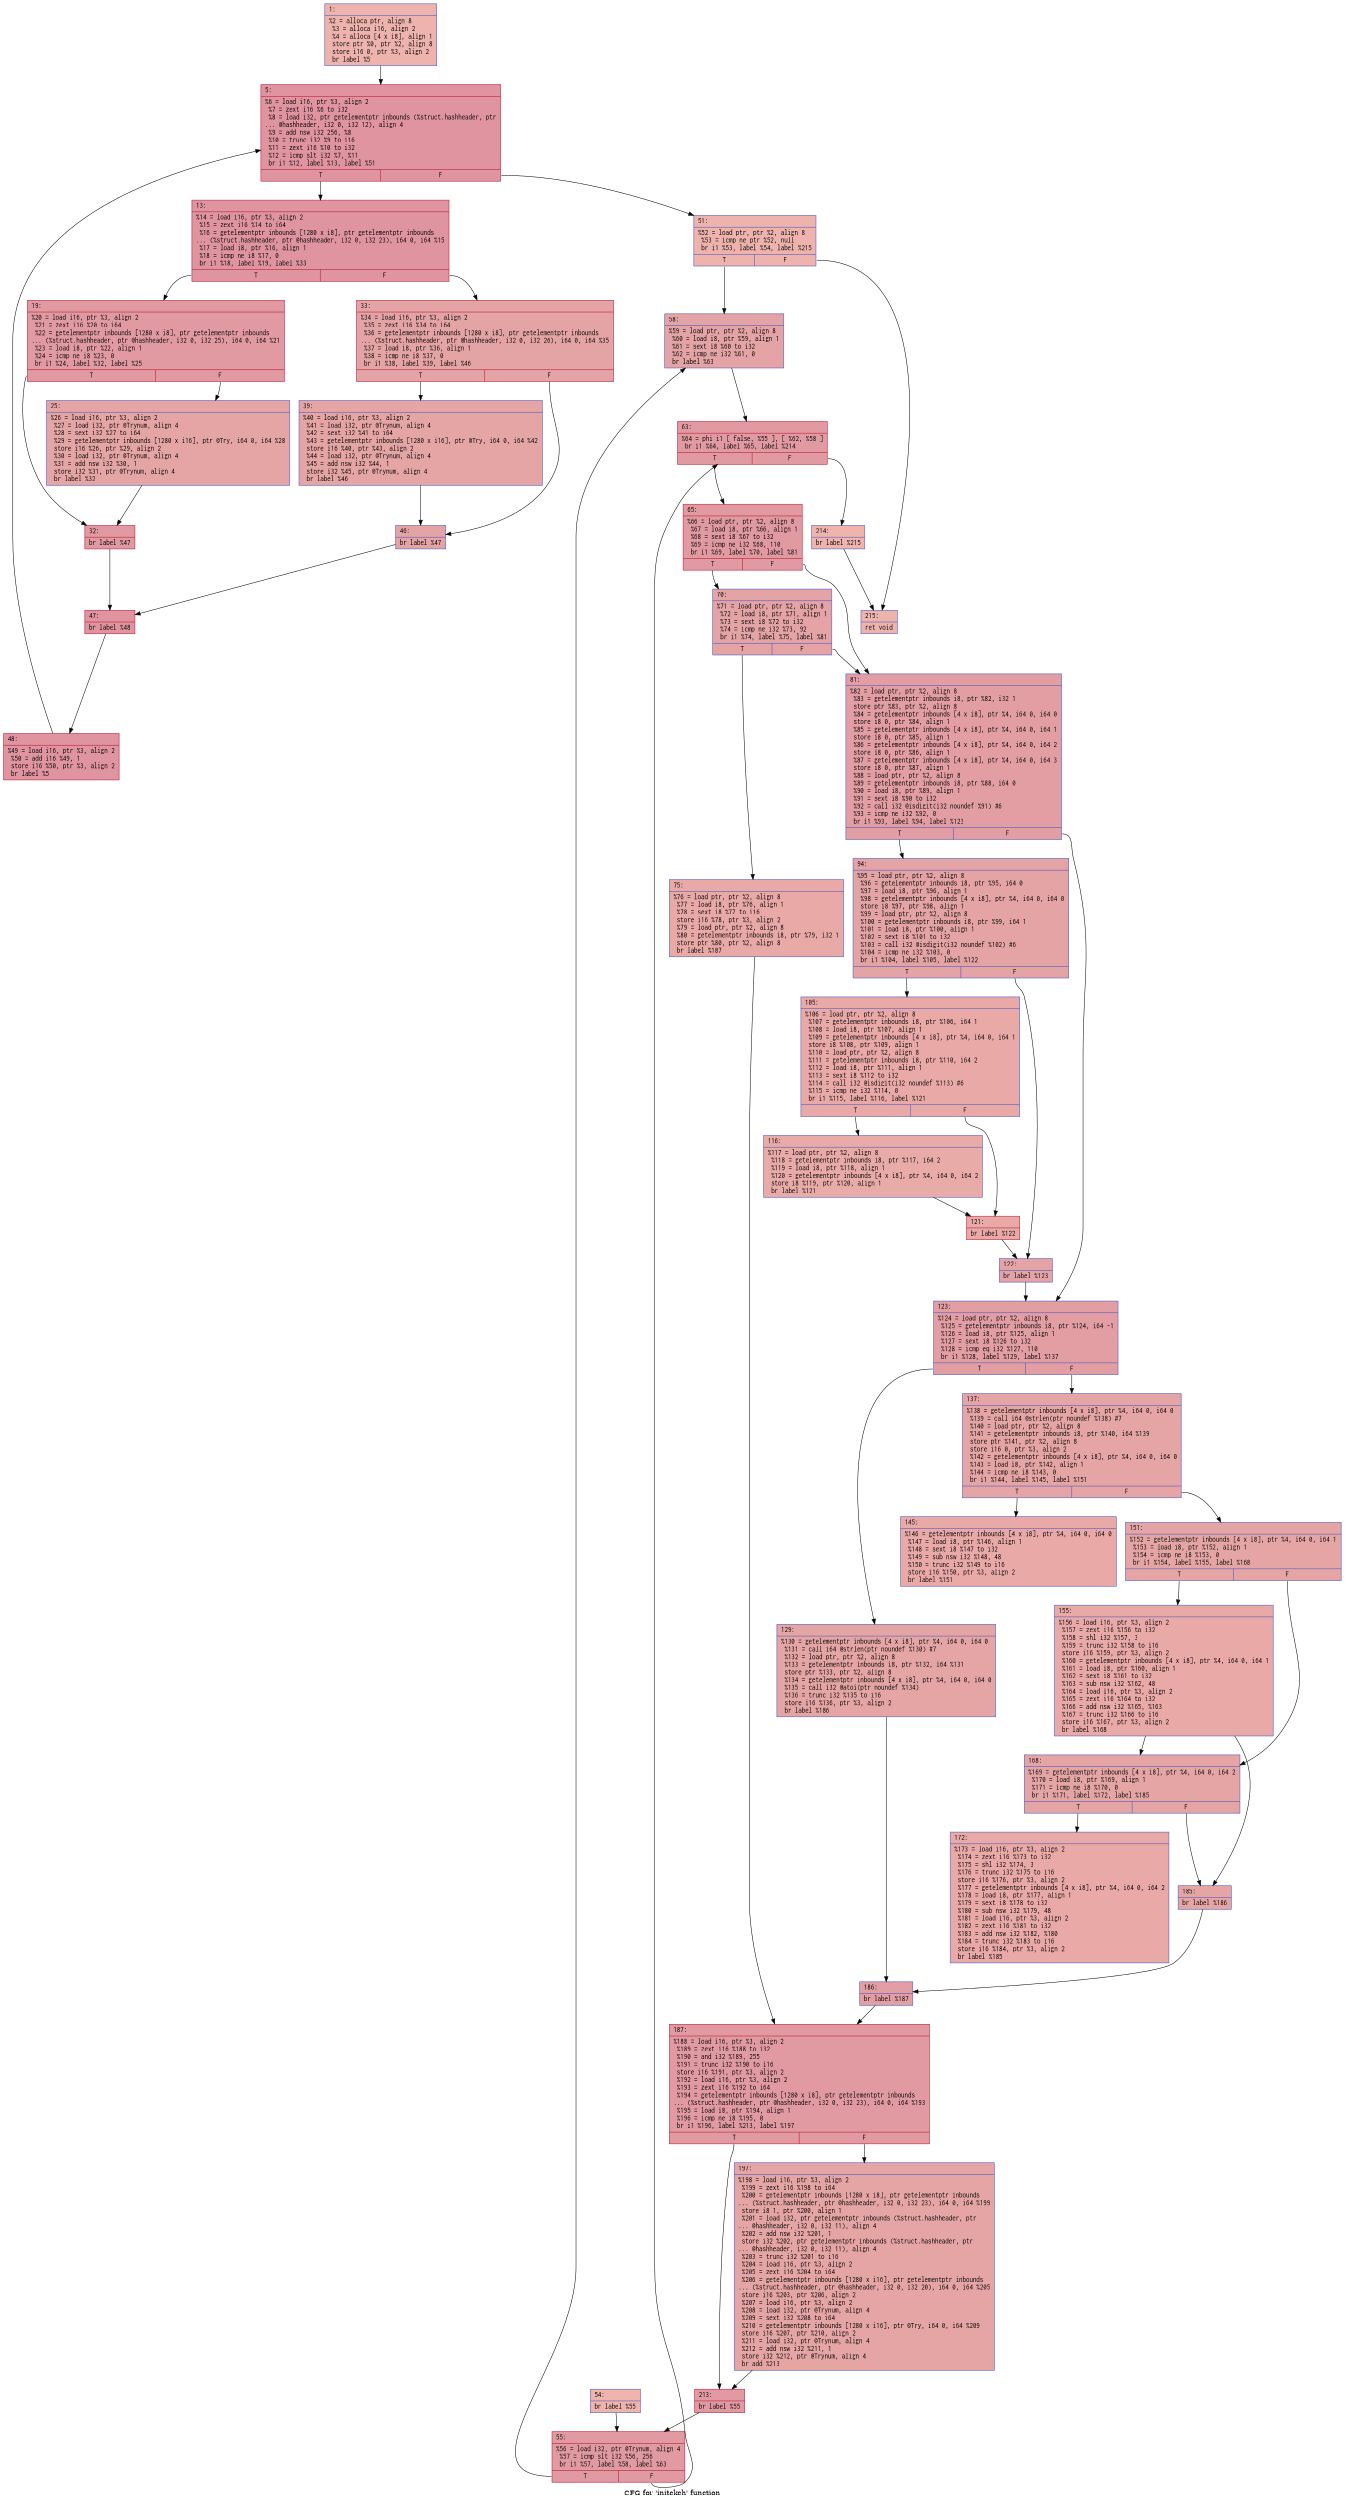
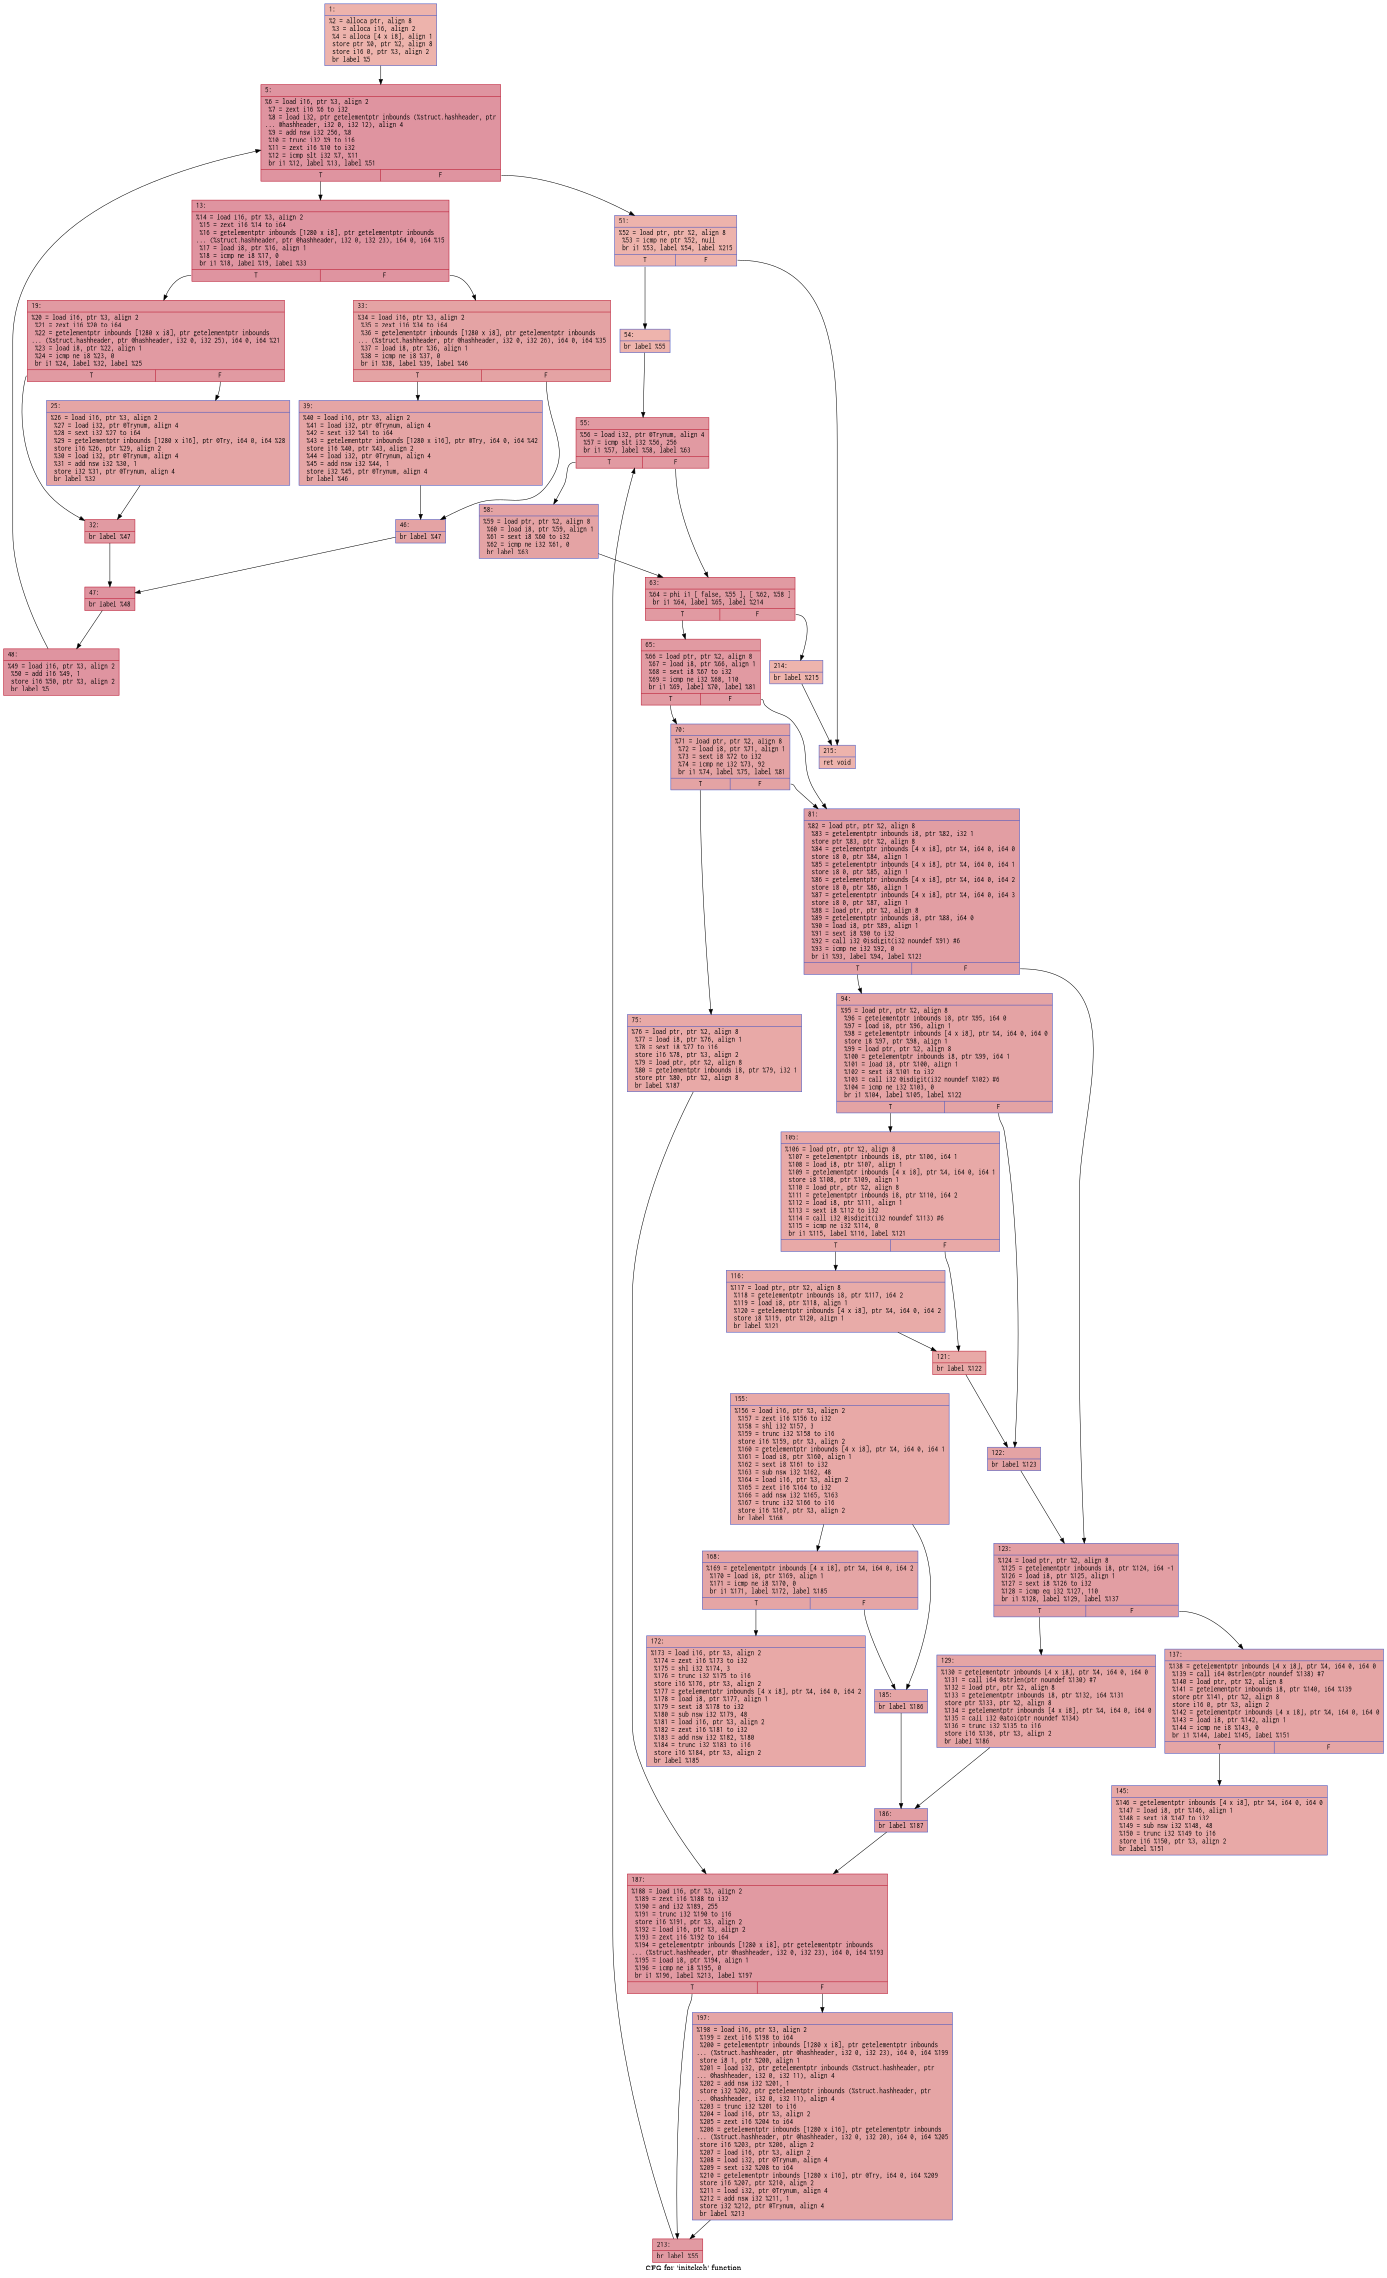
edge "51:" -> "58:": now "51:" -> "54:"
node "151:": removed
node "197:": text "br add %213" -> "br label %213"
